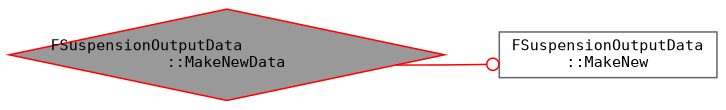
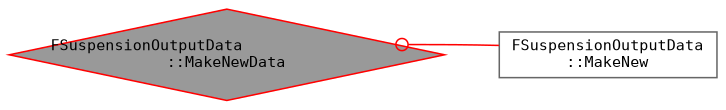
edge "FSuspensionOutputData ::MakeNewData" -> "FSuspensionOutputData ::MakeNew": reversed
